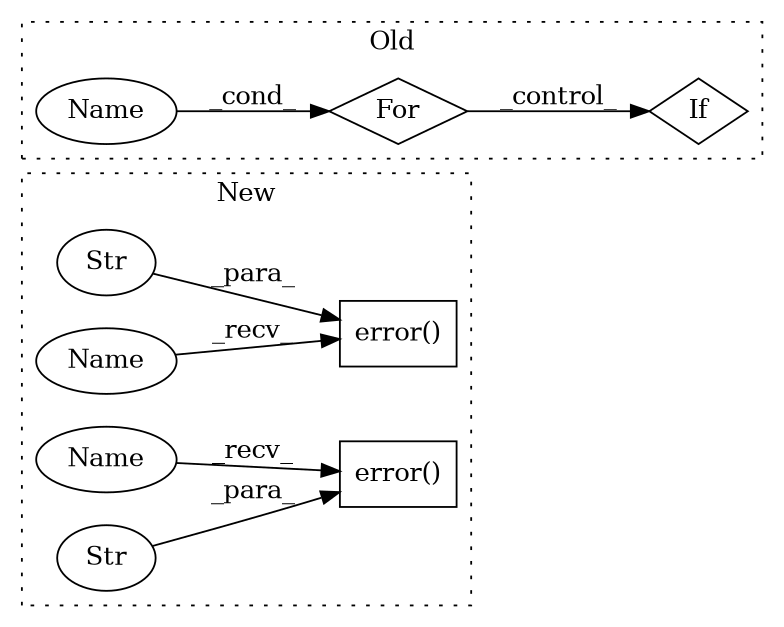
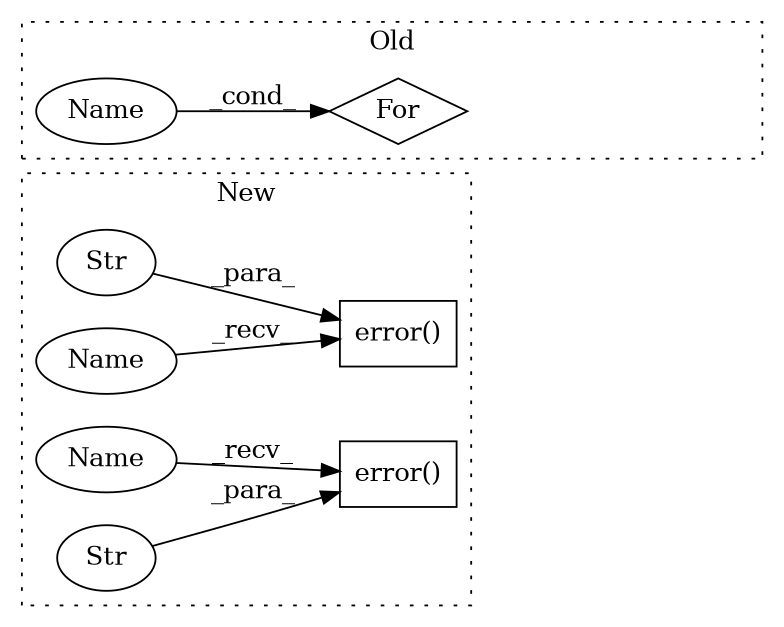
node "If": removed
